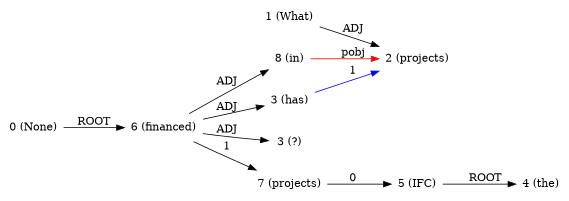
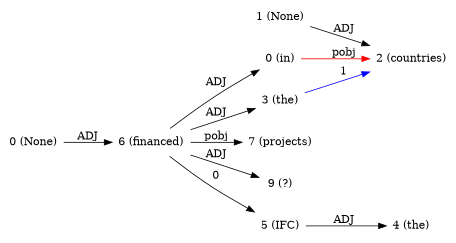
node "1 (What)": label "1 (What)" -> "1 (None)"
node "8 (in)": label "8 (in)" -> "0 (in)"
node "2 (projects)": label "2 (projects)" -> "2 (countries)"
node "3 (has)": label "3 (has)" -> "3 (the)"
edge "0 (None)" -> "6 (financed)": label "ROOT" -> "ADJ"
node "3 (?)": label "3 (?)" -> "9 (?)"
edge "6 (financed)" -> "7 (projects)": label "1" -> "pobj"
edge "5 (IFC)" -> "4 (the)": label "ROOT" -> "ADJ"
edge "7 (projects)" -> "5 (IFC)": now "6 (financed)" -> "5 (IFC)"
